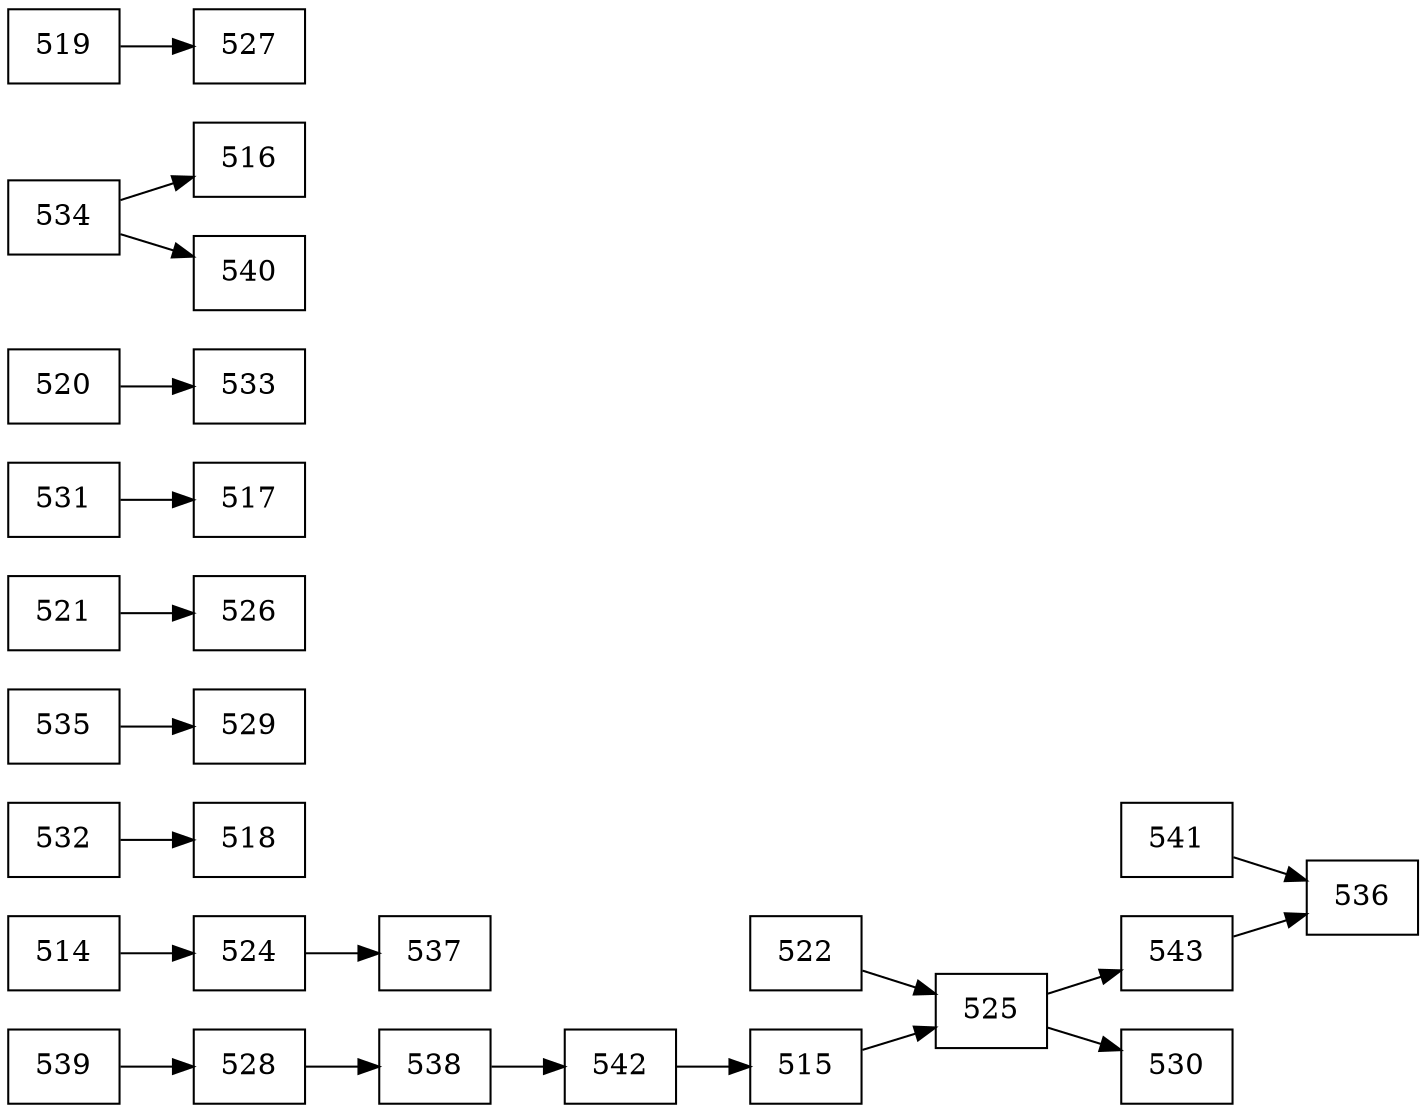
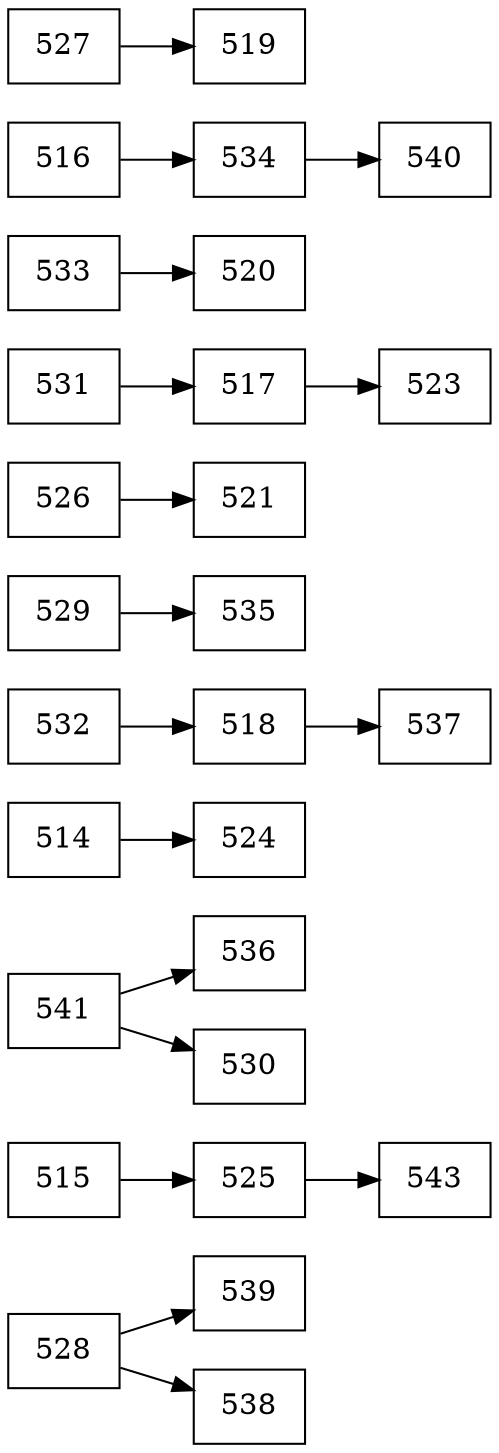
edge "519" -> "527": reversed
edge "534" -> "516": reversed
edge "520" -> "533": reversed
node "523": added
edge "521" -> "526": reversed
edge "535" -> "529": reversed
edge "543" -> "536": removed
edge "524" -> "537": now "518" -> "537"
node "522": removed
edge "525" -> "530": now "541" -> "530"
edge "539" -> "528": reversed
node "542": removed
